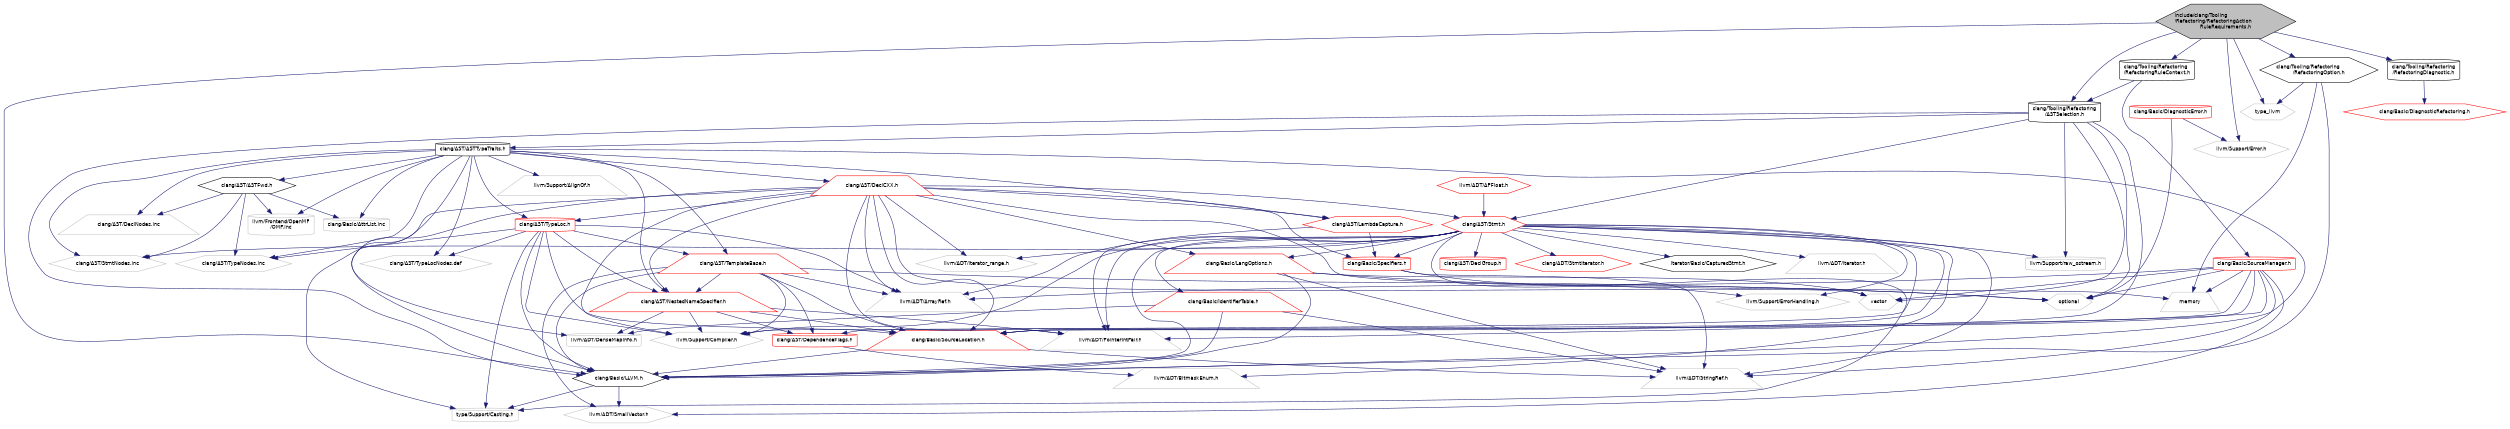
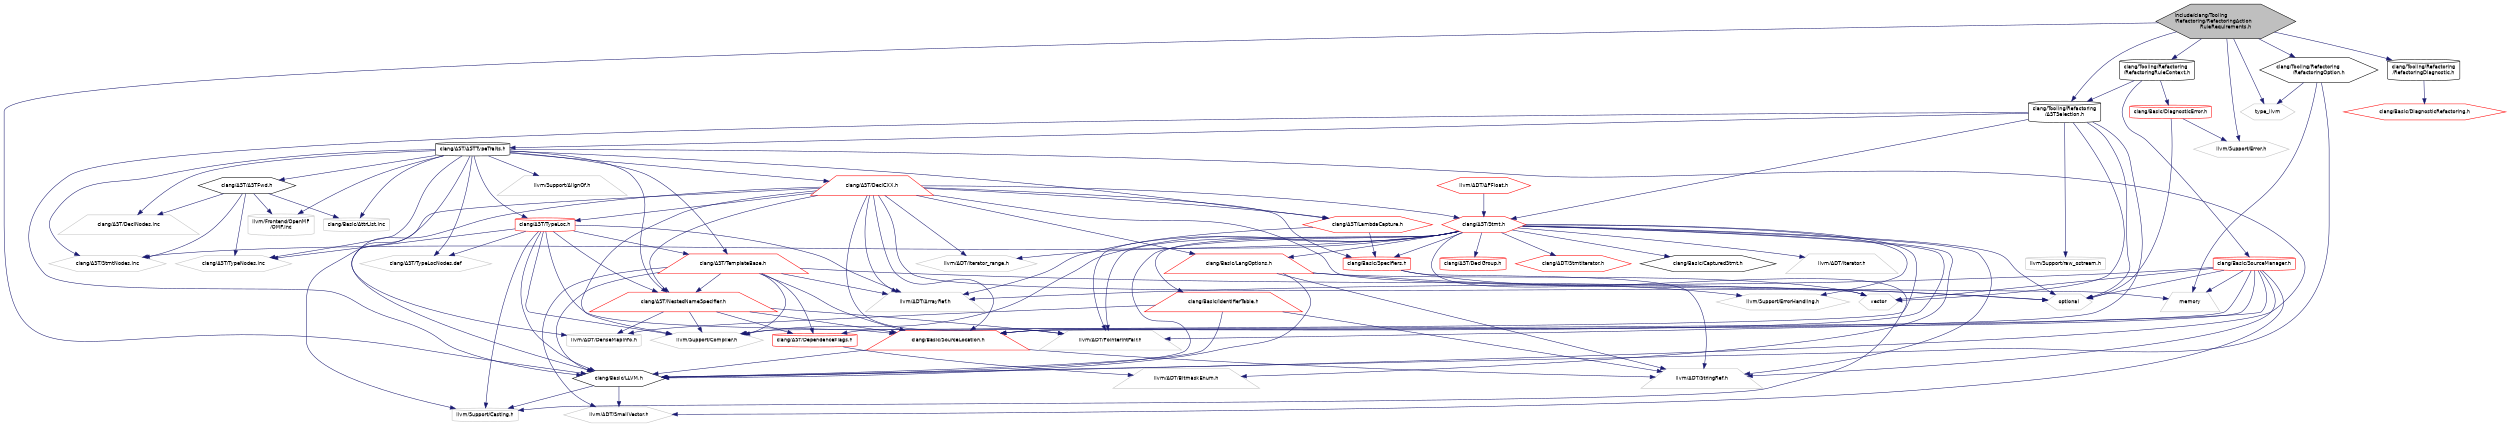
edge "clang/Tooling/Refactoring /RefactoringRuleContext.h" -> "clang/Basic/DiagnosticError.h": added
edge "clang/AST/Stmt.h" -> "llvm/Support/raw_ostream.h": now "clang/AST/Stmt.h" -> "optional"
node "iterator/Basic/CapturedStmt.h": label "iterator/Basic/CapturedStmt.h" -> "clang/Basic/CapturedStmt.h"
node "type/Support/Casting.h": label "type/Support/Casting.h" -> "llvm/Support/Casting.h"
